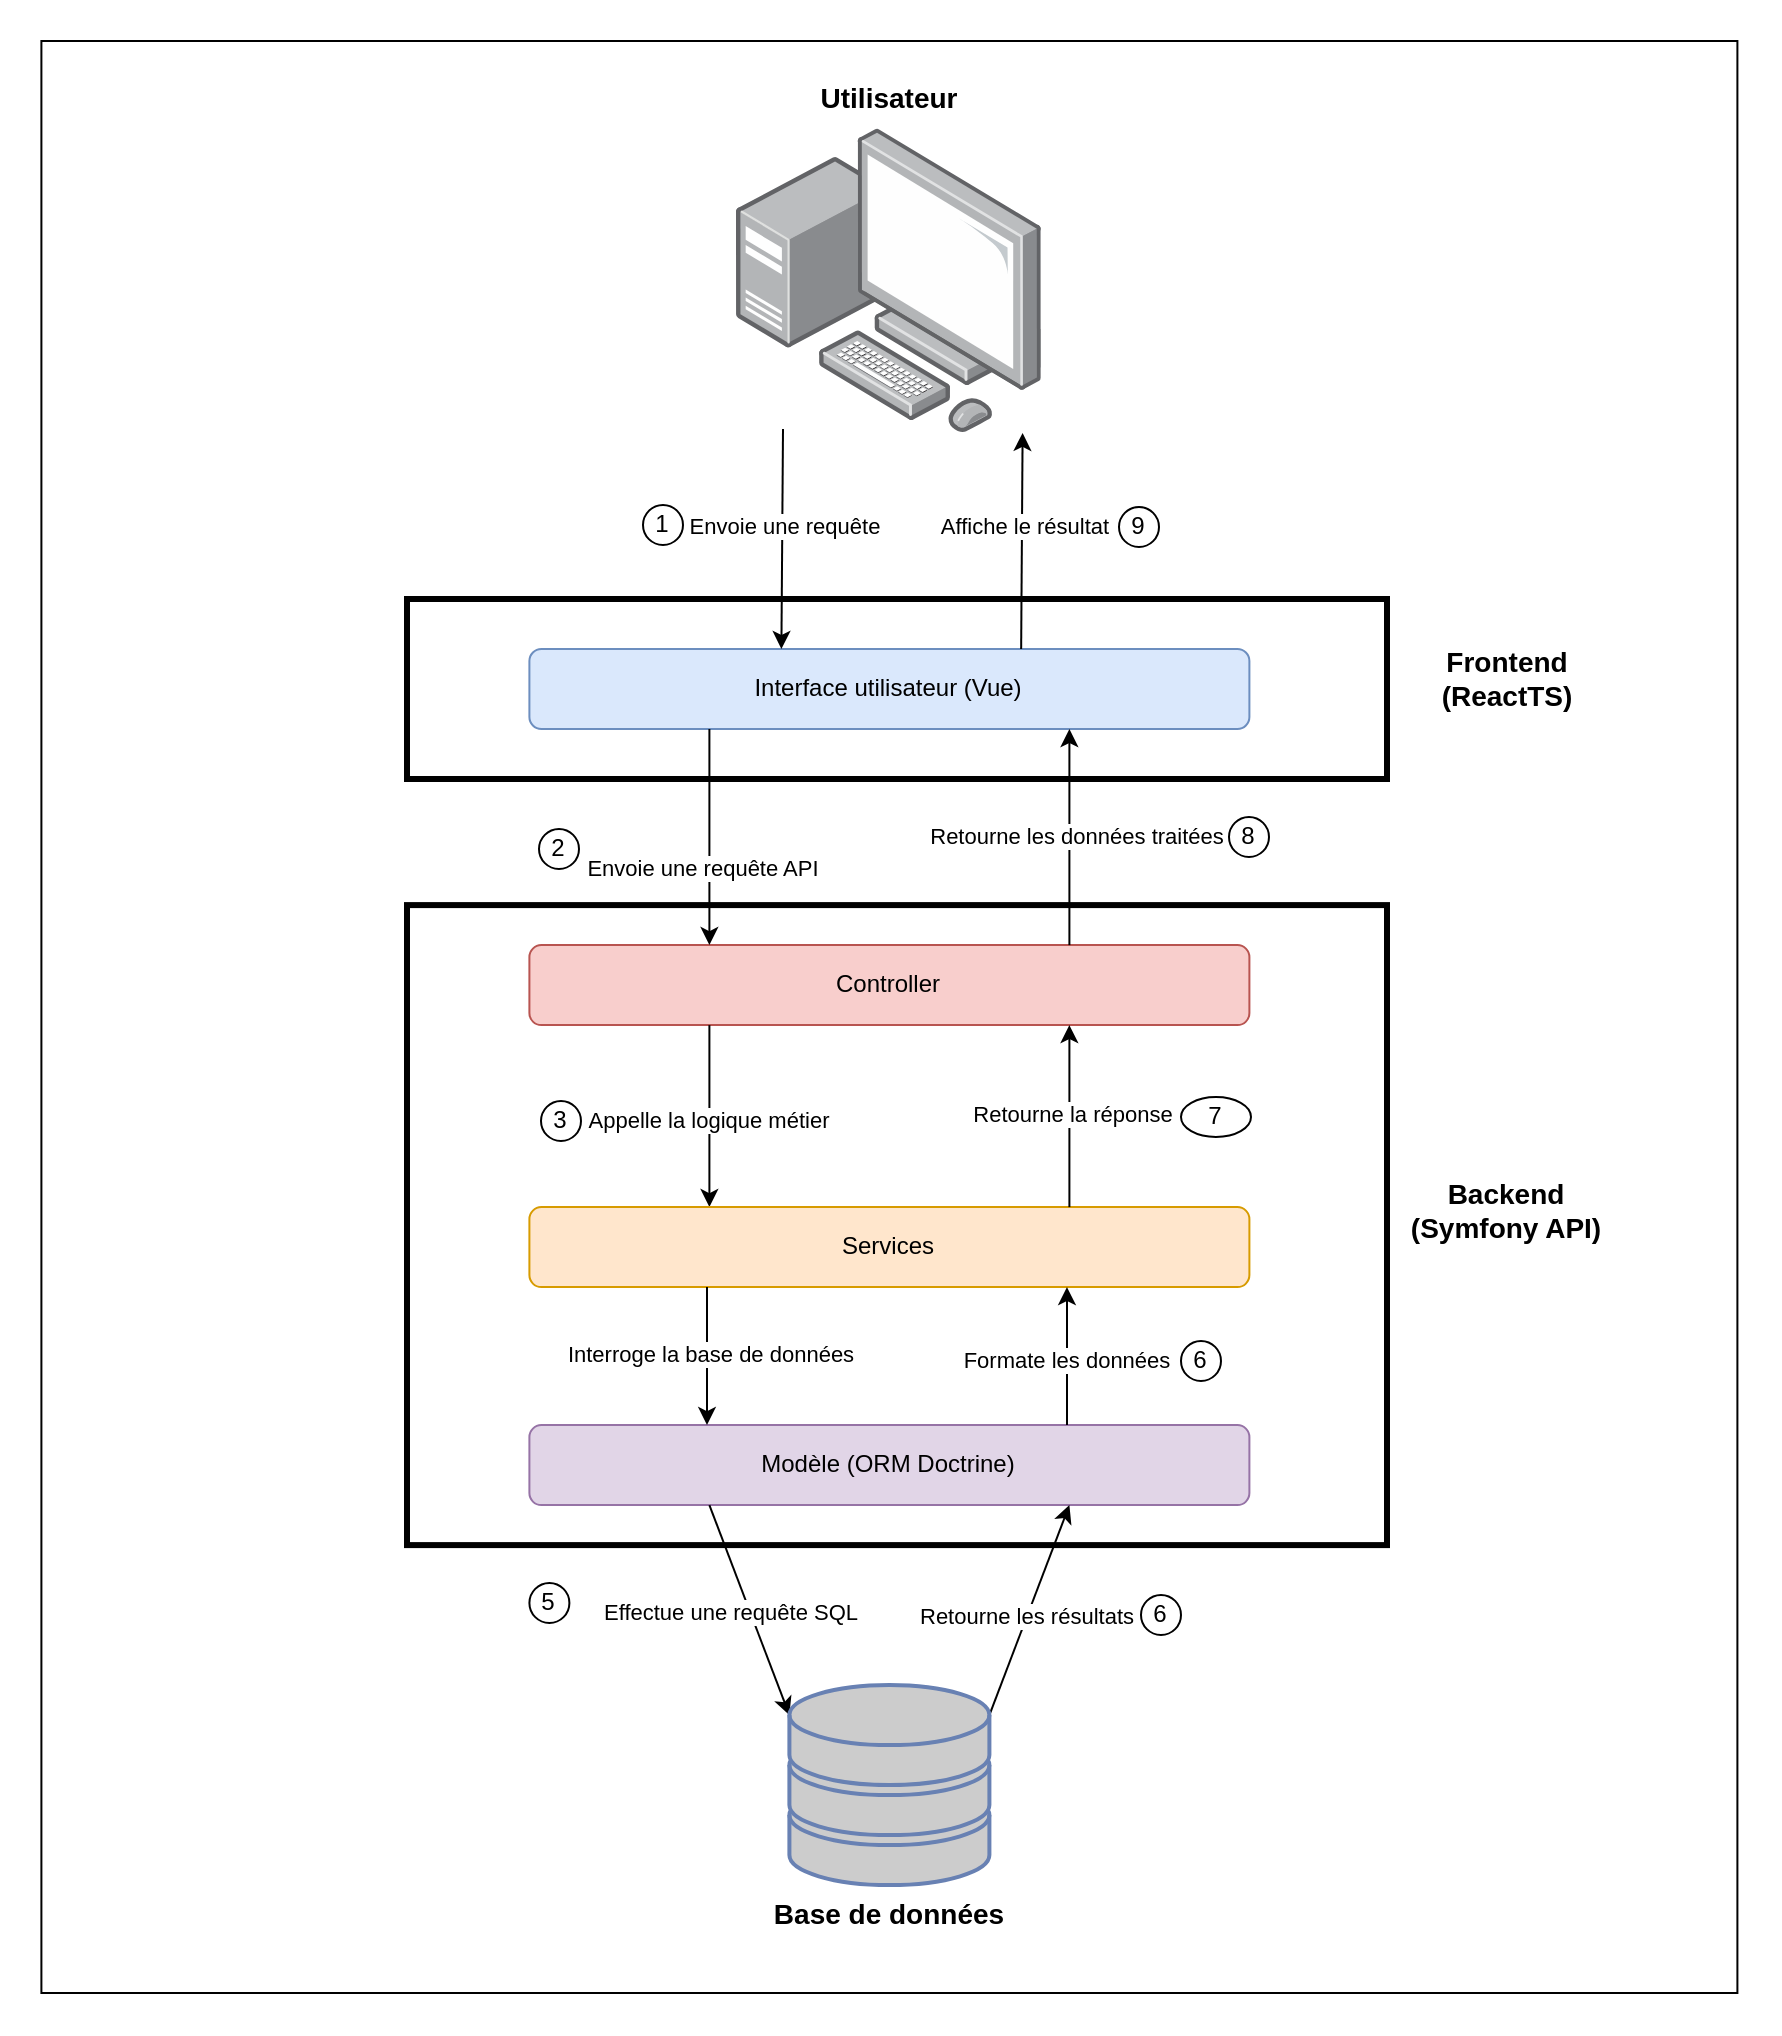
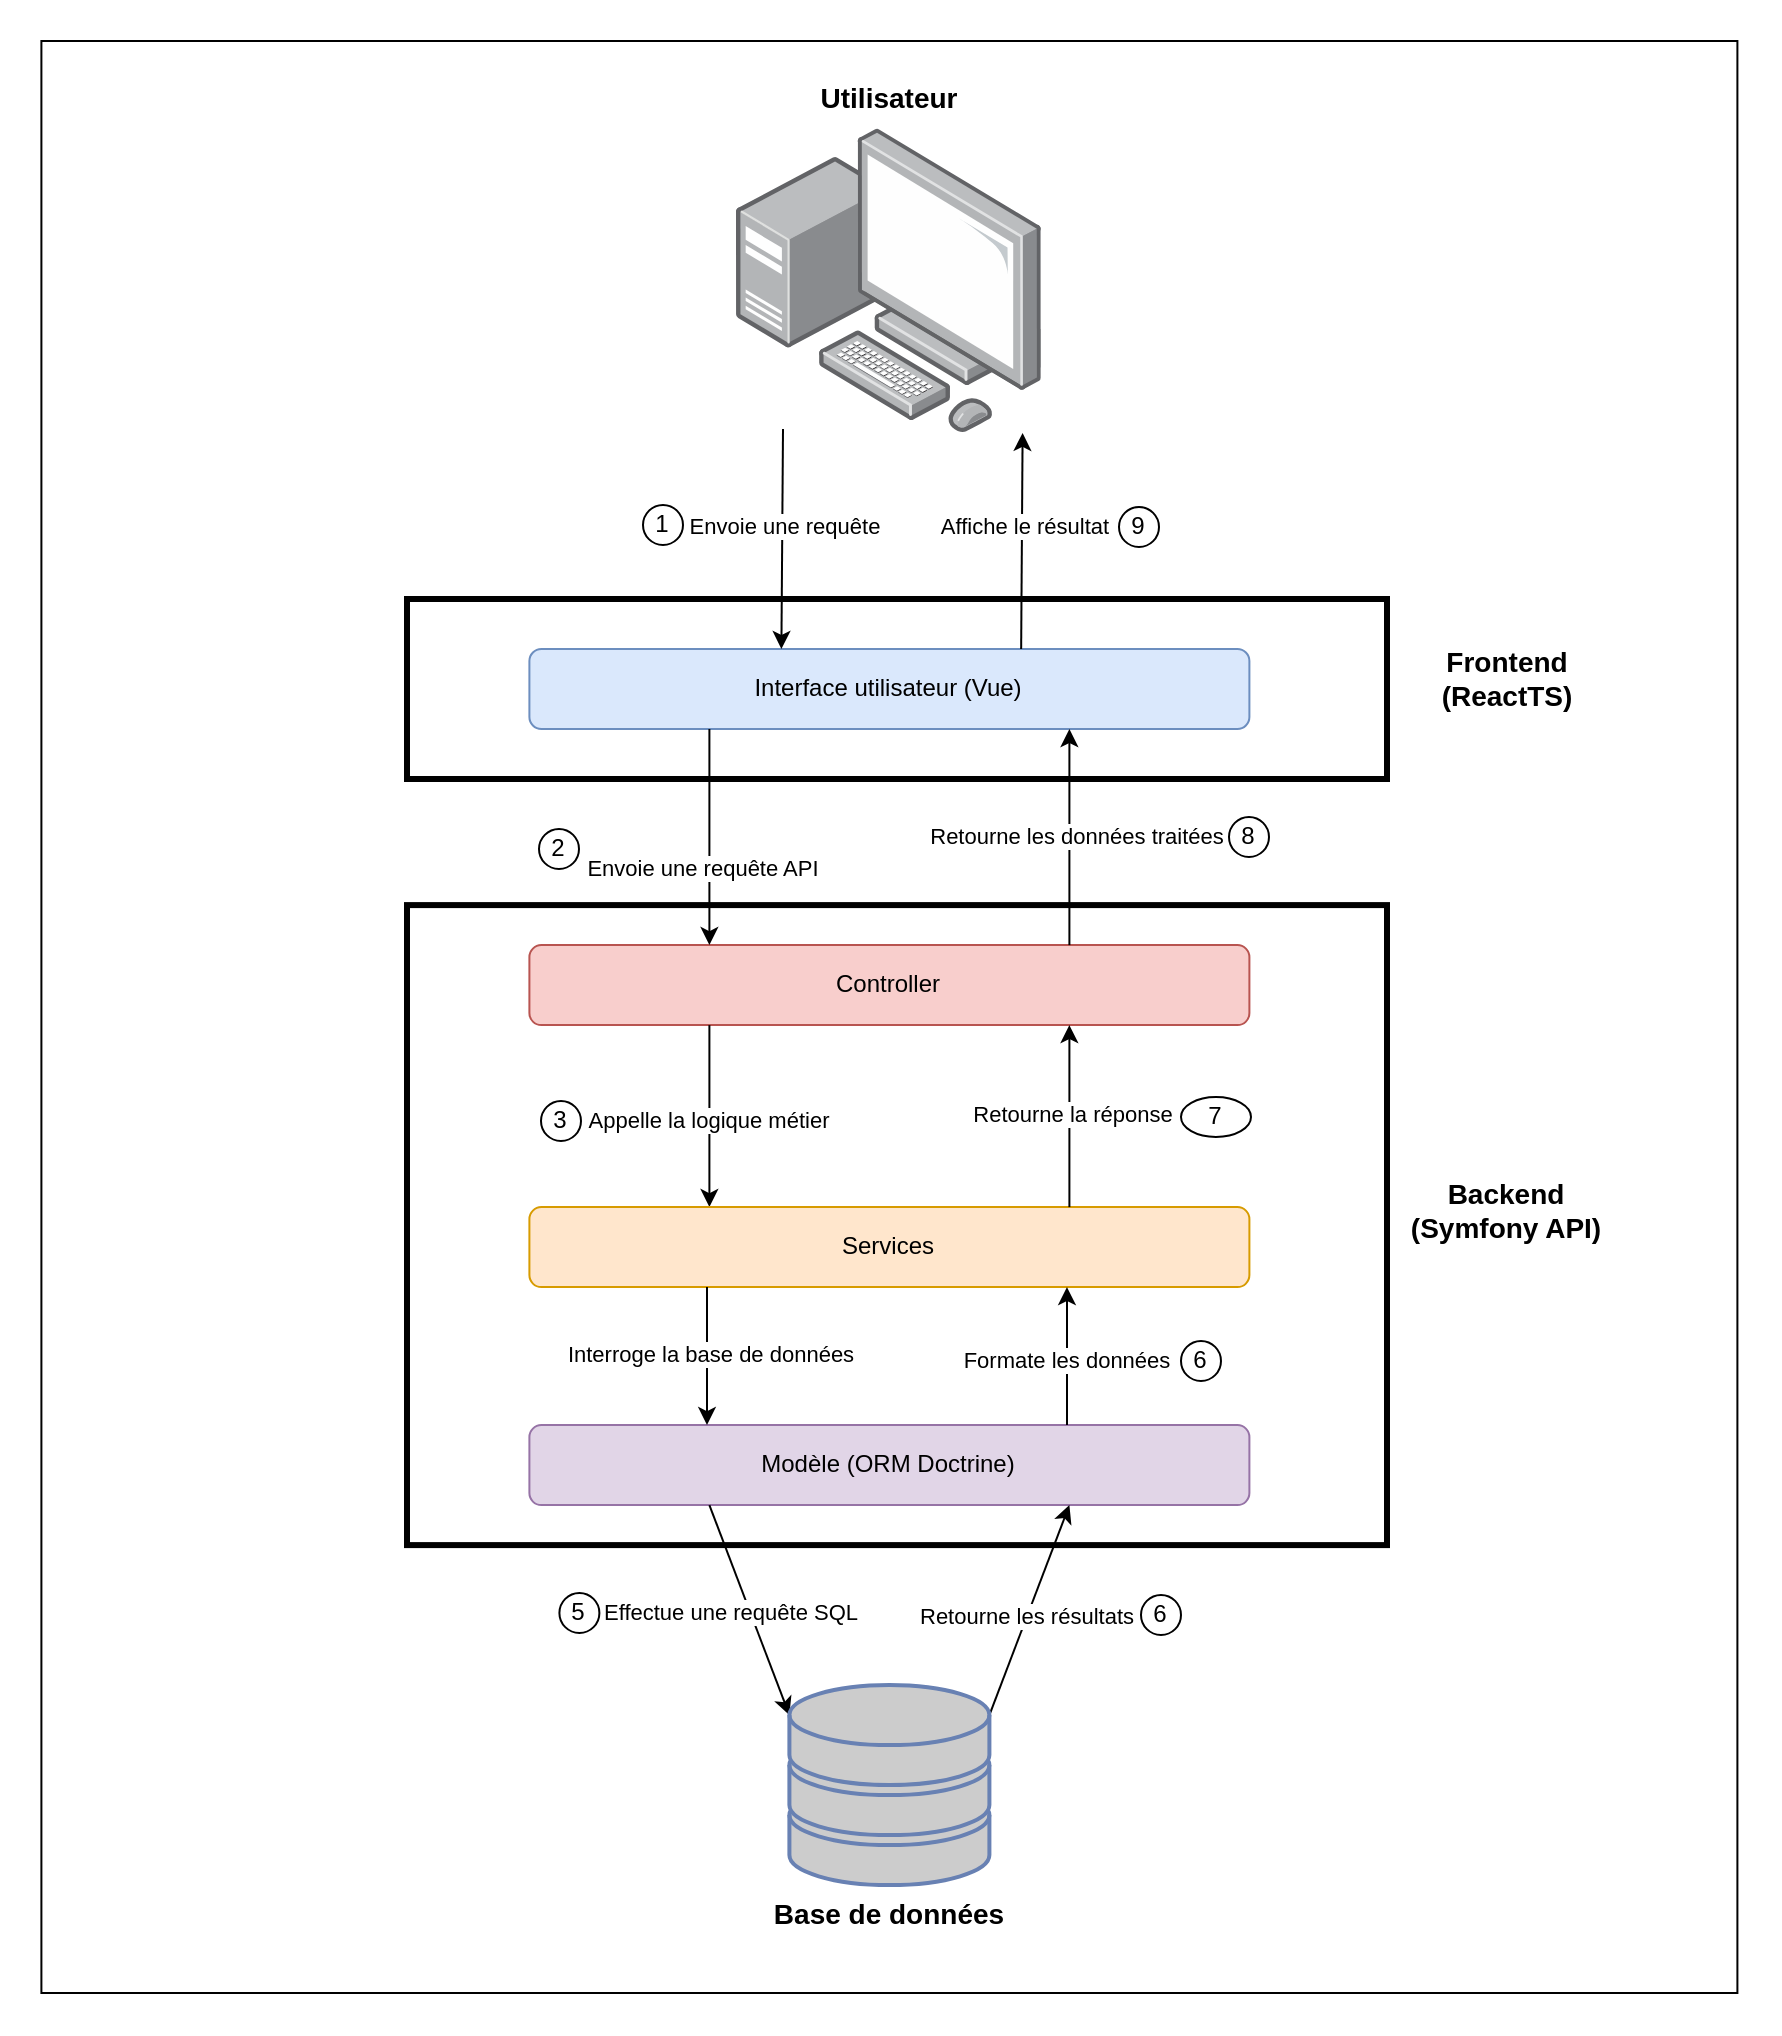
node "5": moved (549, 1603) -> (579, 1613)
